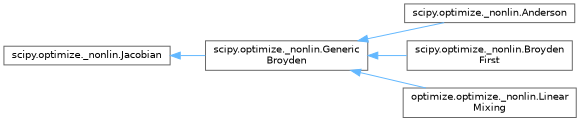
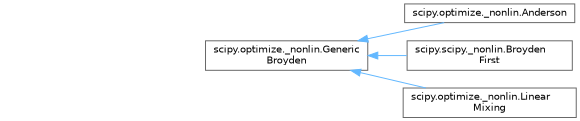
node "scipy.optimize._nonlin.Jacobian": removed
node "scipy.optimize._nonlin.Broyden First": label "scipy.optimize._nonlin.Broyden First" -> "scipy.scipy._nonlin.Broyden First"
node "optimize.optimize._nonlin.Linear Mixing": label "optimize.optimize._nonlin.Linear Mixing" -> "scipy.optimize._nonlin.Linear Mixing"
